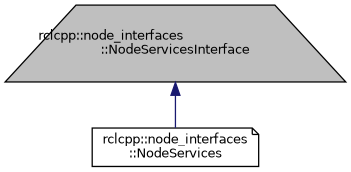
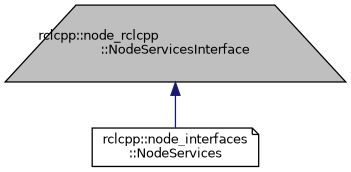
node "rclcpp::node_interfaces ::NodeServicesInterface": label "rclcpp::node_interfaces ::NodeServicesInterface" -> "rclcpp::node_rclcpp ::NodeServicesInterface"
